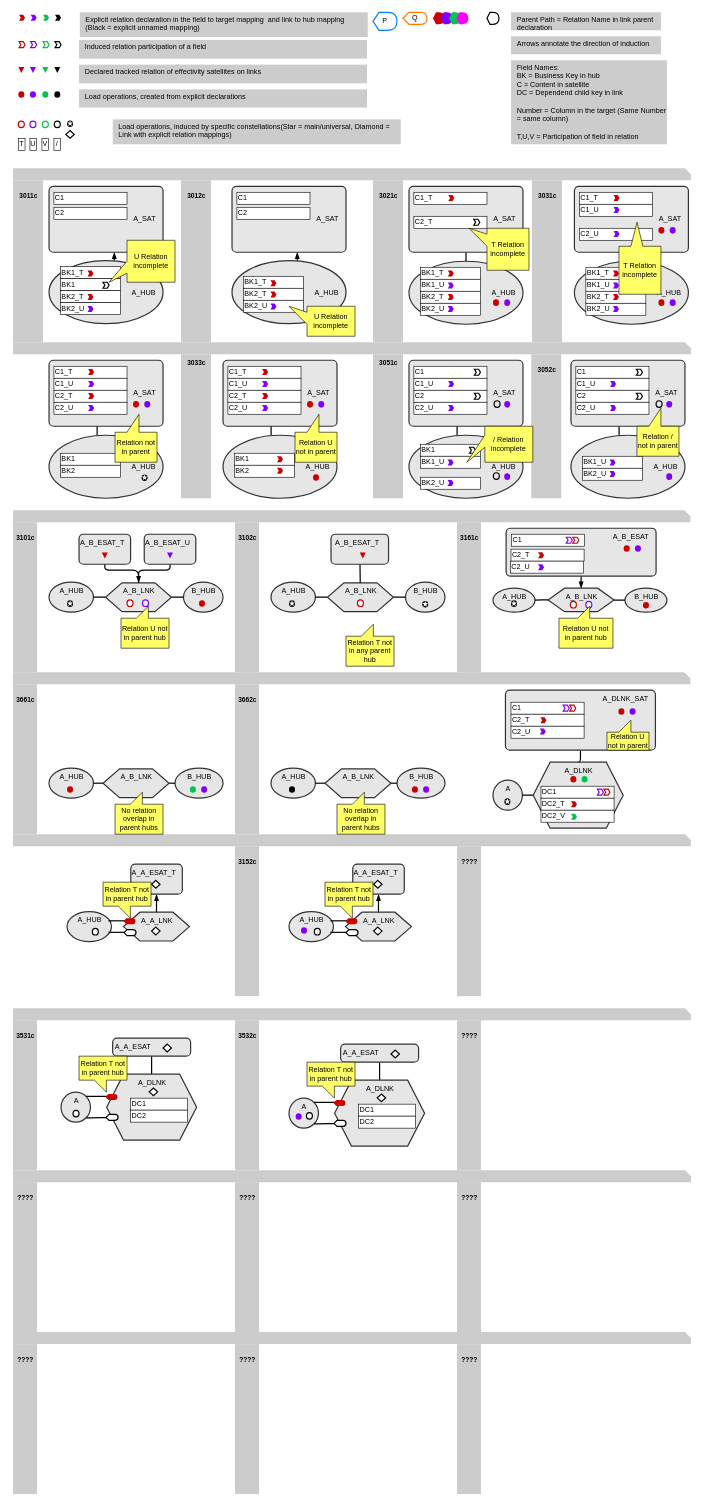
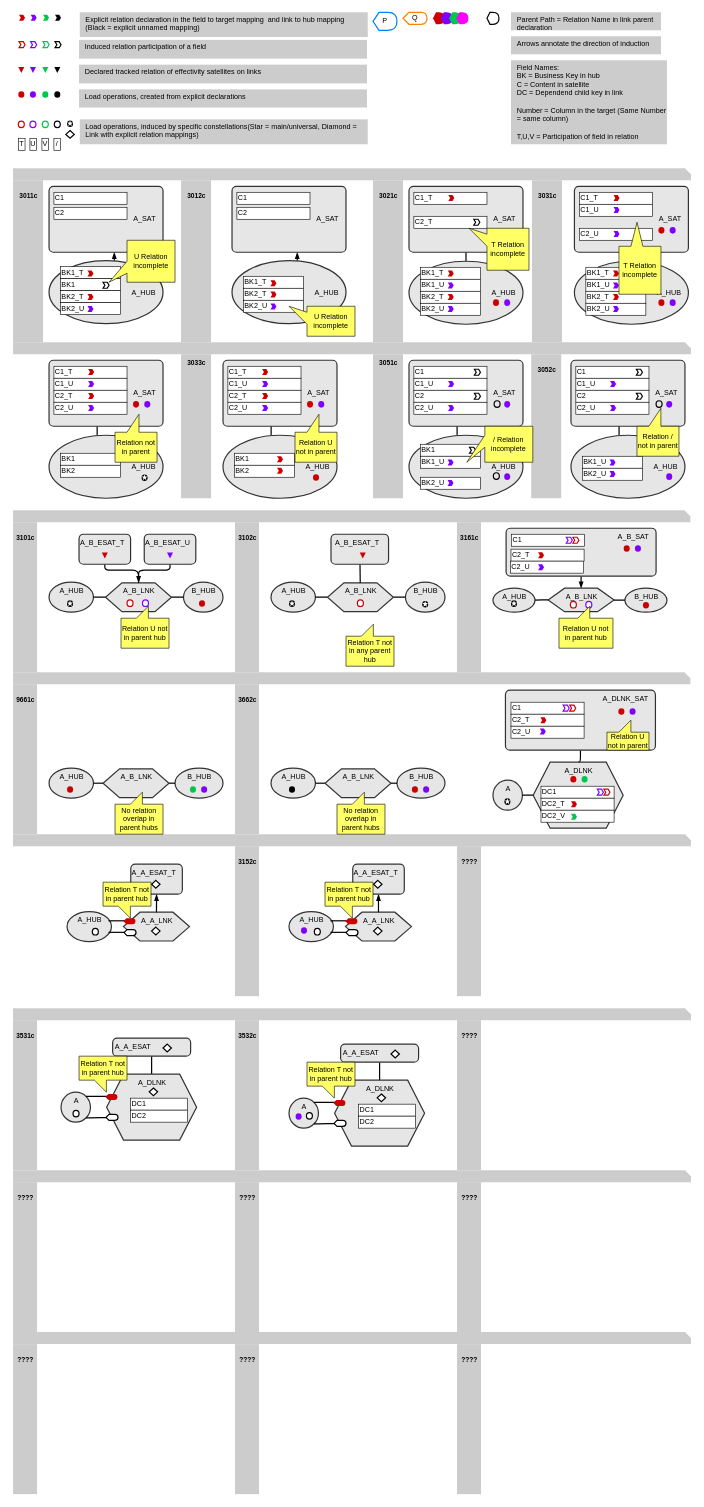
node "Load operations, induced by specific constellations(Star = main/universal, Diamond =Link with explicit relation mappings)": moved (257, 132) -> (224, 132)
node "A_B_ESAT": label "A_B_ESAT" -> "A_B_SAT"
node "3661c": label "3661c" -> "9661c"
